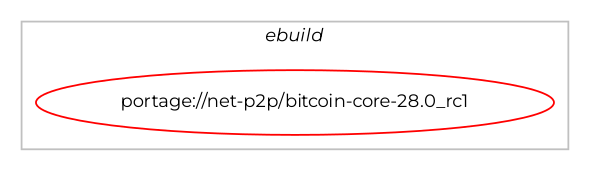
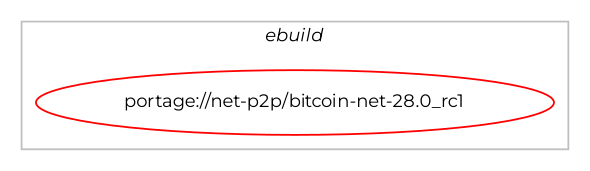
node "portage://net-p2p/bitcoin-core-28.0_rc1": label "portage://net-p2p/bitcoin-core-28.0_rc1" -> "portage://net-p2p/bitcoin-net-28.0_rc1"
